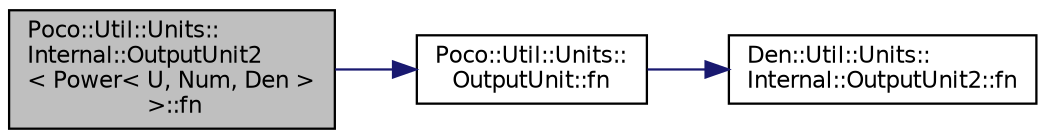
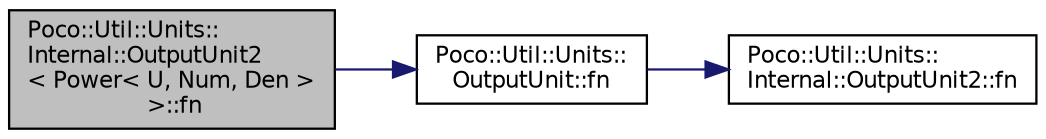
node "Den::Util::Units:: Internal::OutputUnit2::fn": label "Den::Util::Units:: Internal::OutputUnit2::fn" -> "Poco::Util::Units:: Internal::OutputUnit2::fn"
